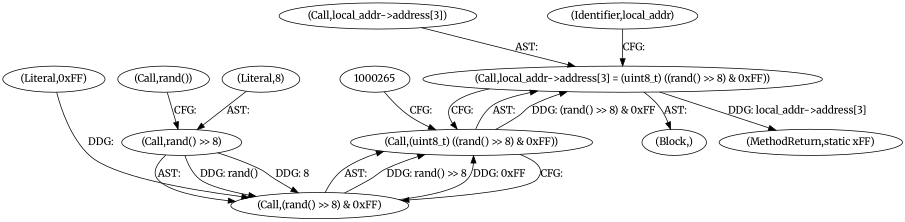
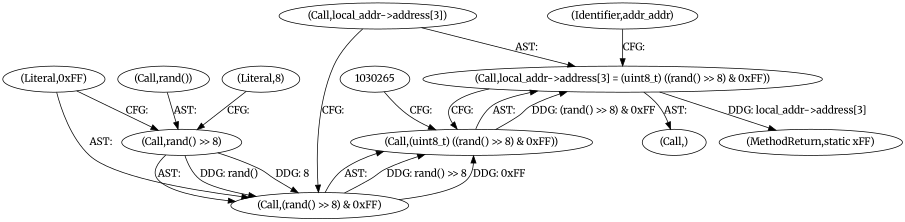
node "(Identifier,local_addr)": label "(Identifier,local_addr)" -> "(Identifier,addr_addr)"
node "1000265": label "1000265" -> "1030265"
edge "(Literal,0xFF)" -> "(Call,rand() >> 8)": added, label "CFG:"
edge "(Call,rand())" -> "(Call,rand() >> 8)": label "CFG: " -> "AST: "
edge "(Literal,8)" -> "(Call,rand() >> 8)": label "AST: " -> "CFG: "
edge "(Literal,0xFF)" -> "(Call,(rand() >> 8) & 0xFF)": label "DDG: " -> "AST: "
node "(Block,)": label "(Block,)" -> "(Call,)"
edge "(Call,(uint8_t) ((rand() >> 8) & 0xFF))" -> "(Call,(rand() >> 8) & 0xFF)": now "(Call,local_addr->address[3])" -> "(Call,(rand() >> 8) & 0xFF)"
